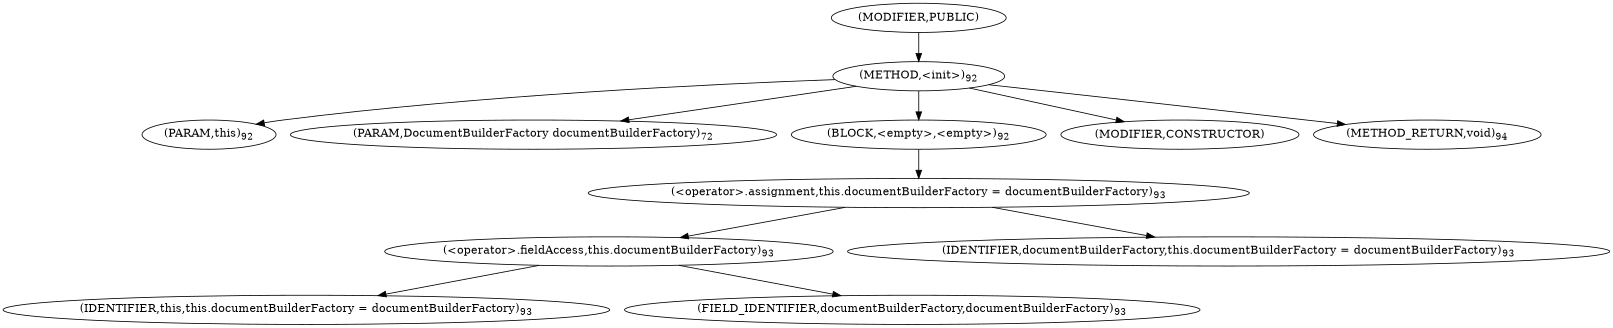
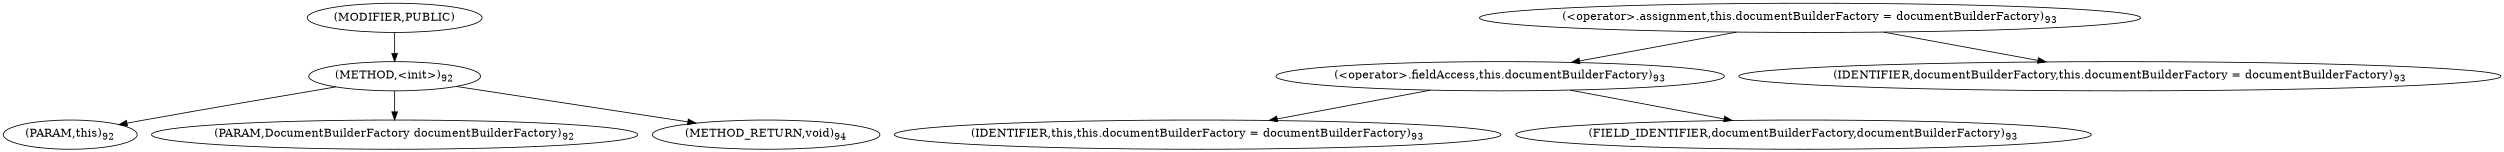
node "(PARAM,DocumentBuilderFactory documentBuilderFactory)": text "72" -> "92"
node "(BLOCK,<empty>,<empty>)": removed
node "(MODIFIER,CONSTRUCTOR)": removed
